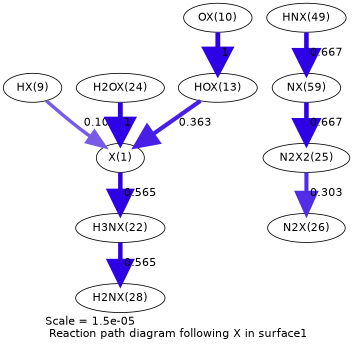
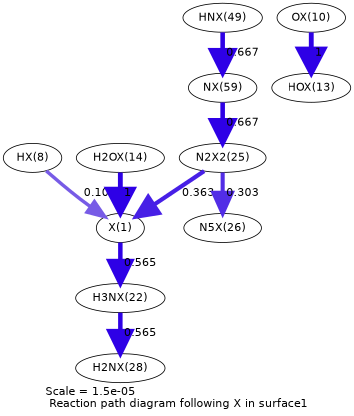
node "HX(9)": label "HX(9)" -> "HX(8)"
node "H2OX(24)": label "H2OX(24)" -> "H2OX(14)"
edge "HOX(13)" -> "X(1)": now "N2X2(25)" -> "X(1)"
node "N2X(26)": label "N2X(26)" -> "N5X(26)"
